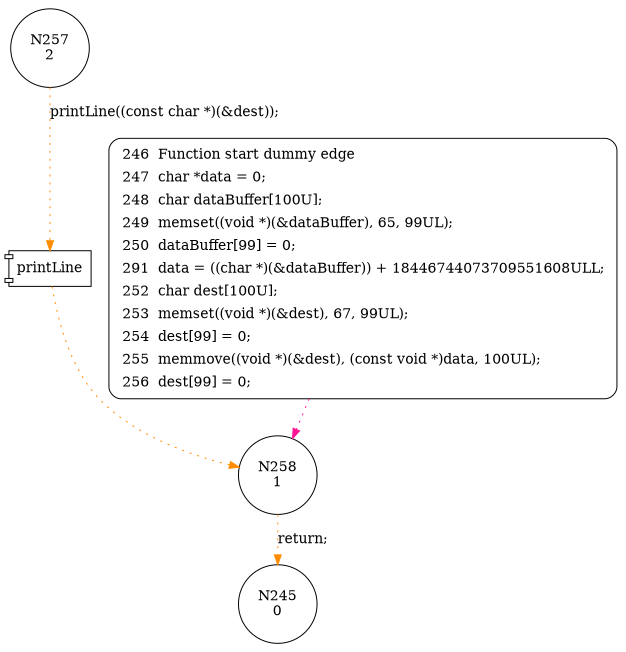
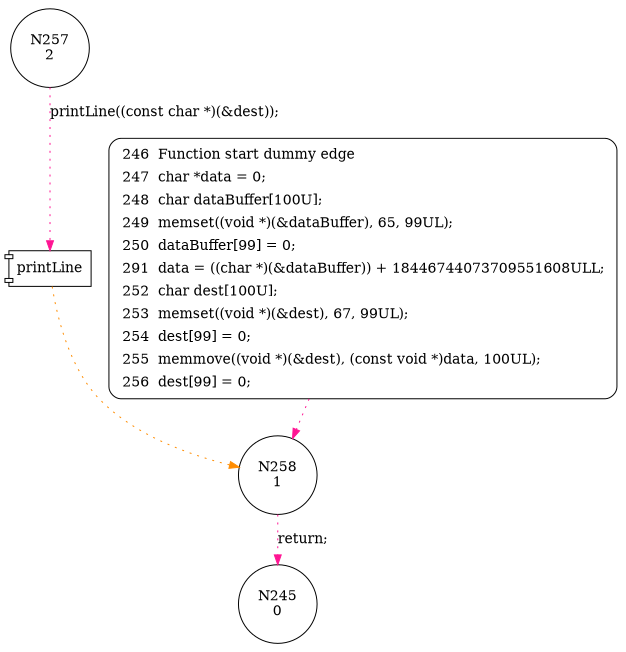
edge "N257 2" -> "printLine": color darkorange -> deeppink
edge "N258 1" -> "N245 0": color darkorange -> deeppink
